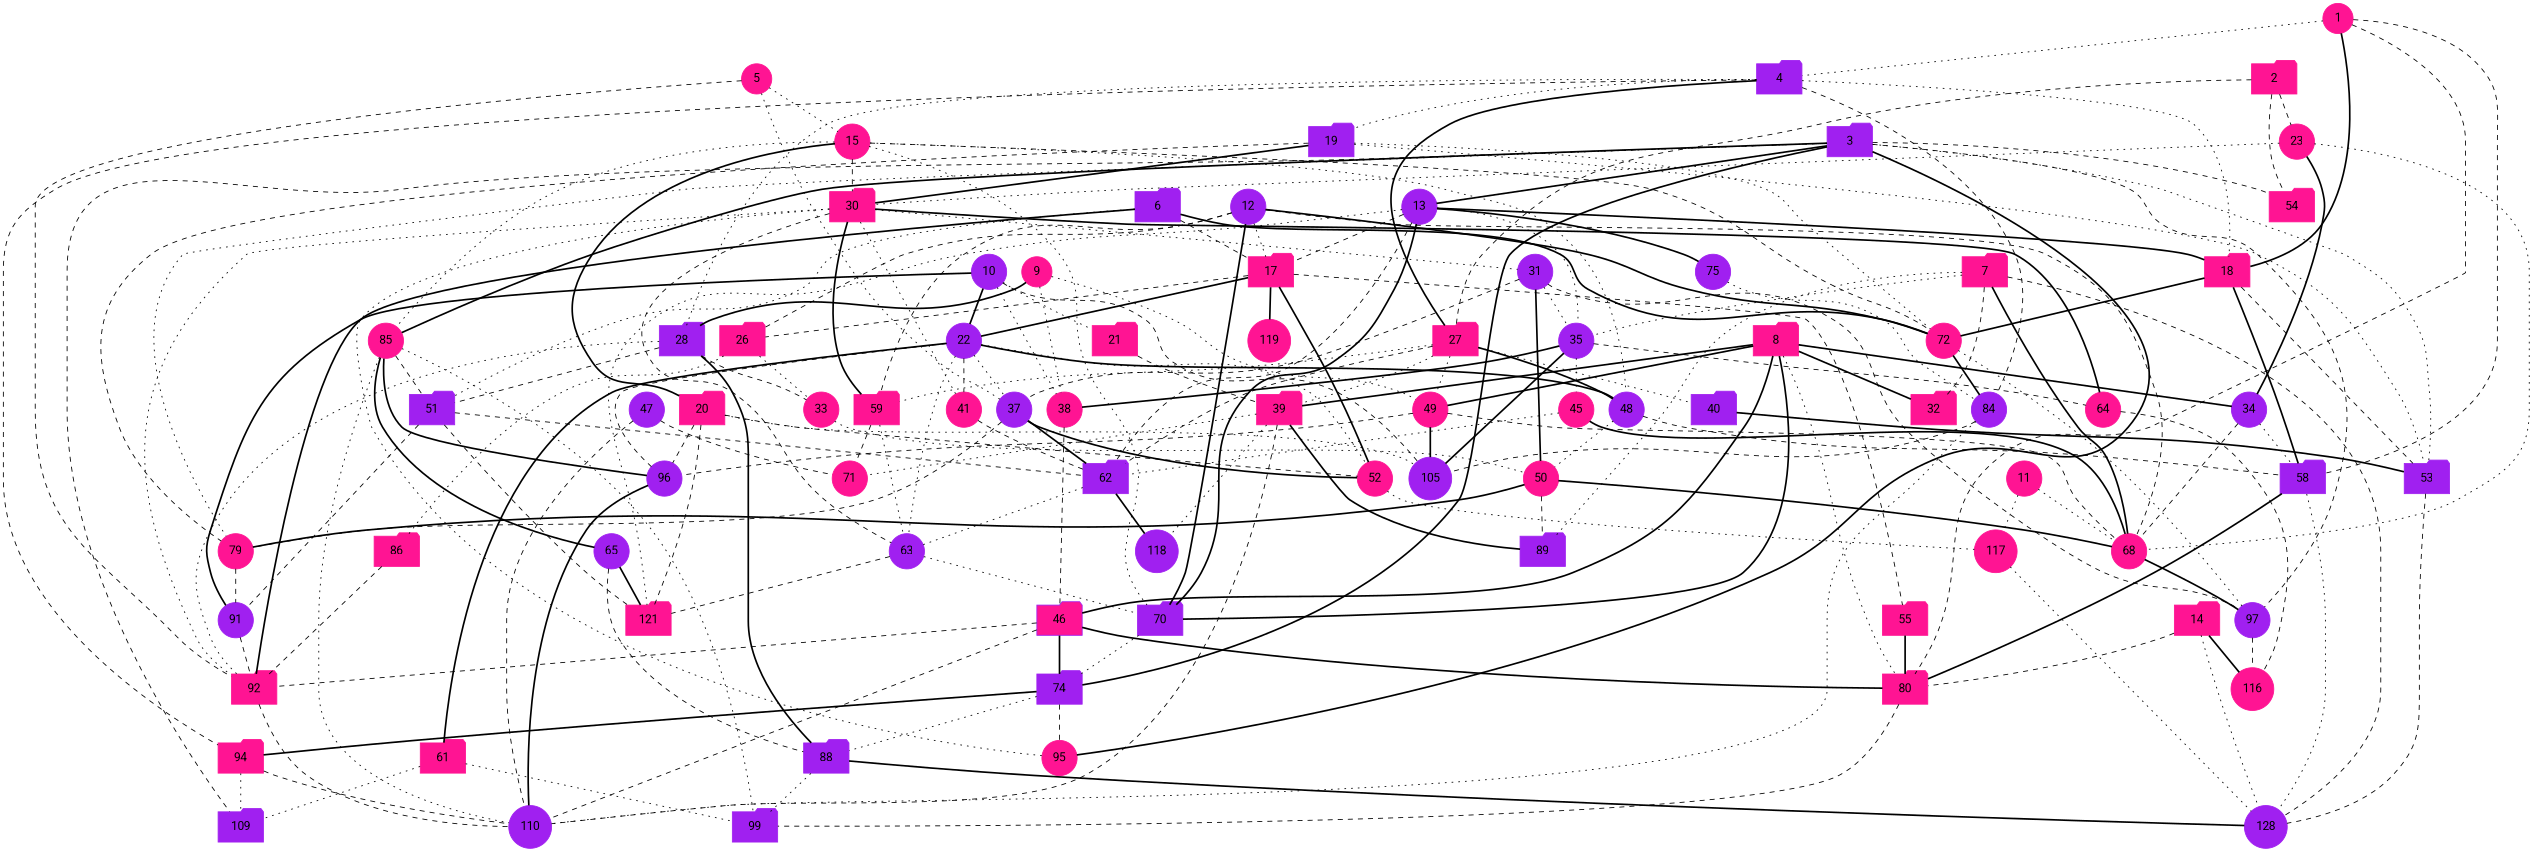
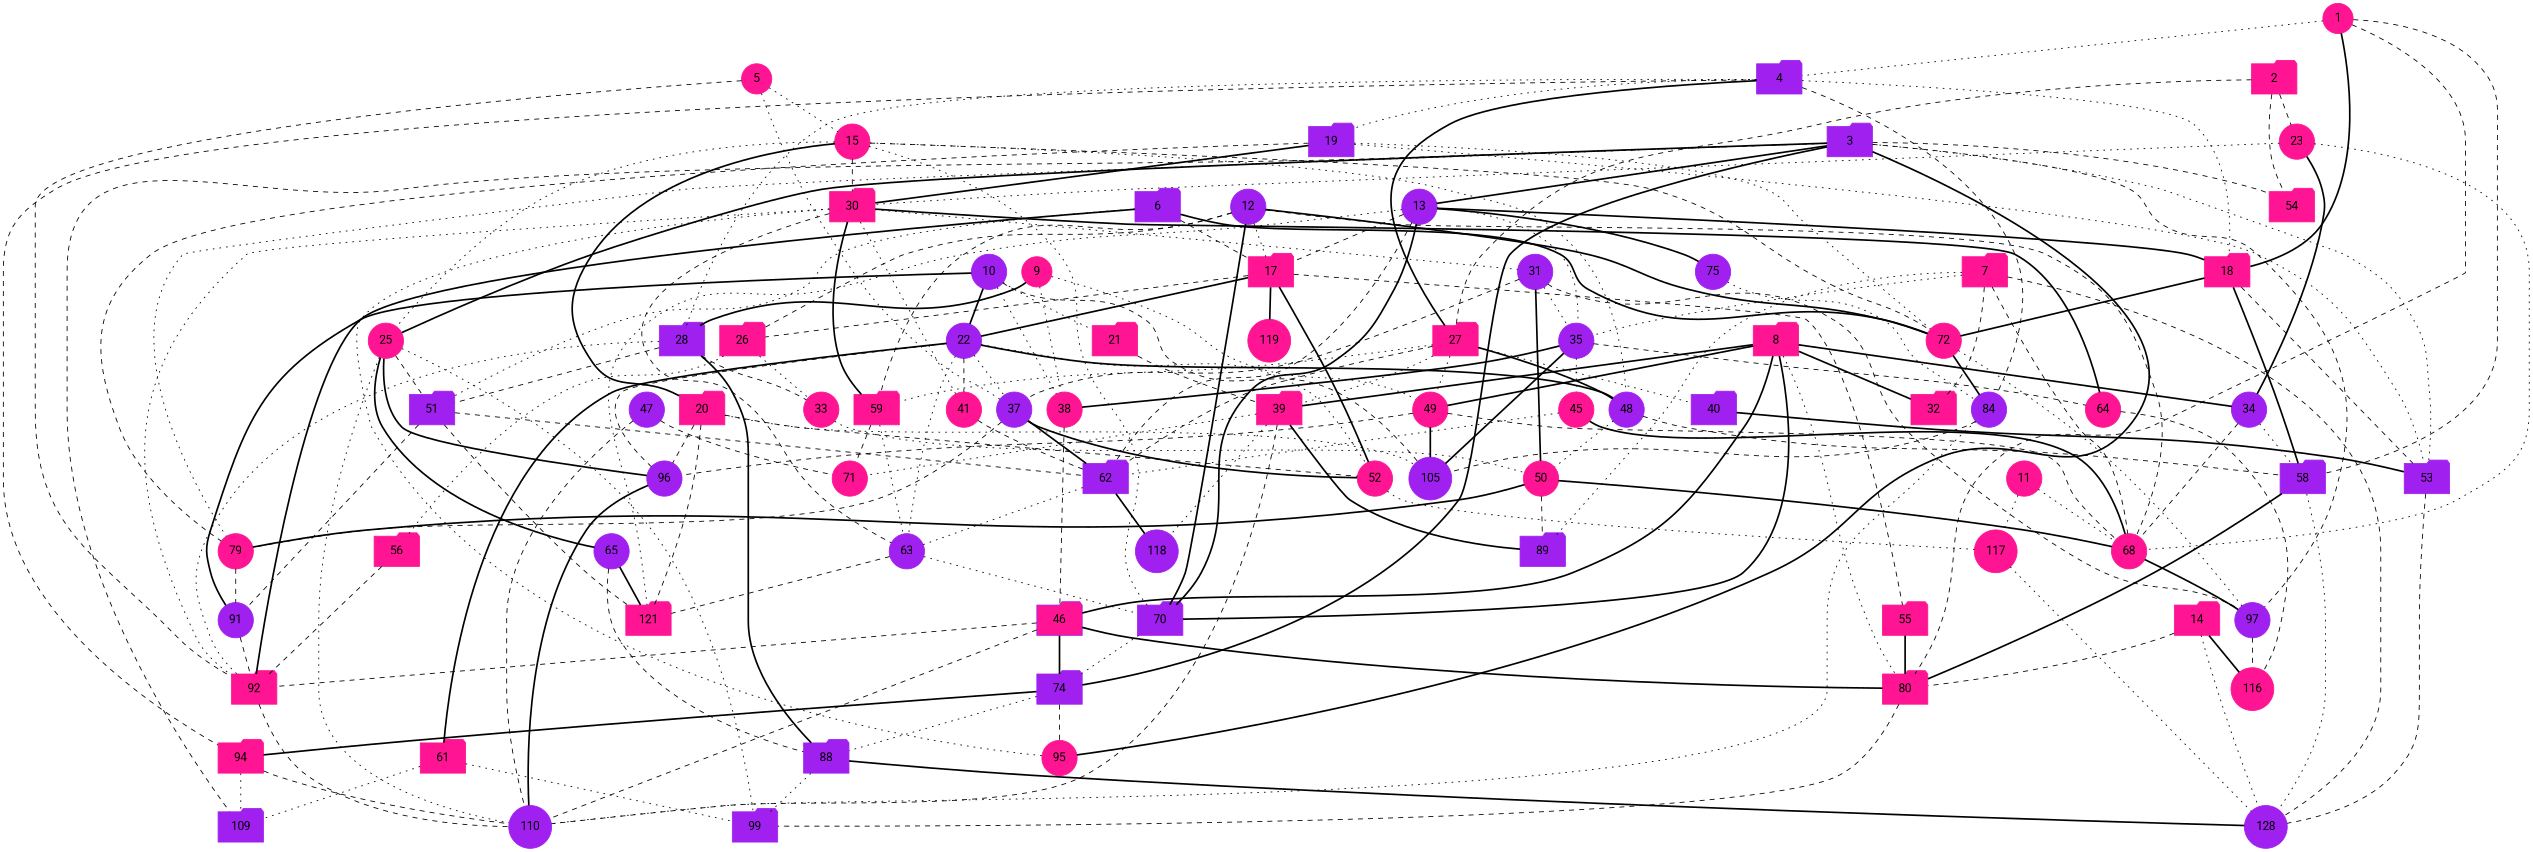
node "85": label "85" -> "25"
edge "7" -- "68": style bold -> dashed
node "86": label "86" -> "56"
